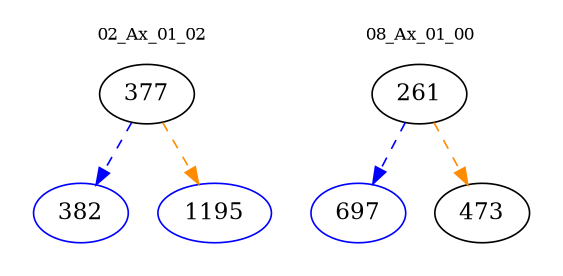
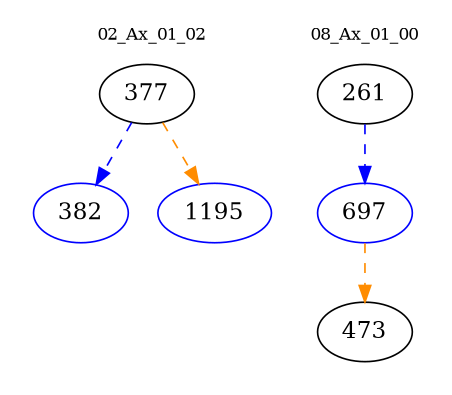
edge "261" -> "473": now "697" -> "473"
